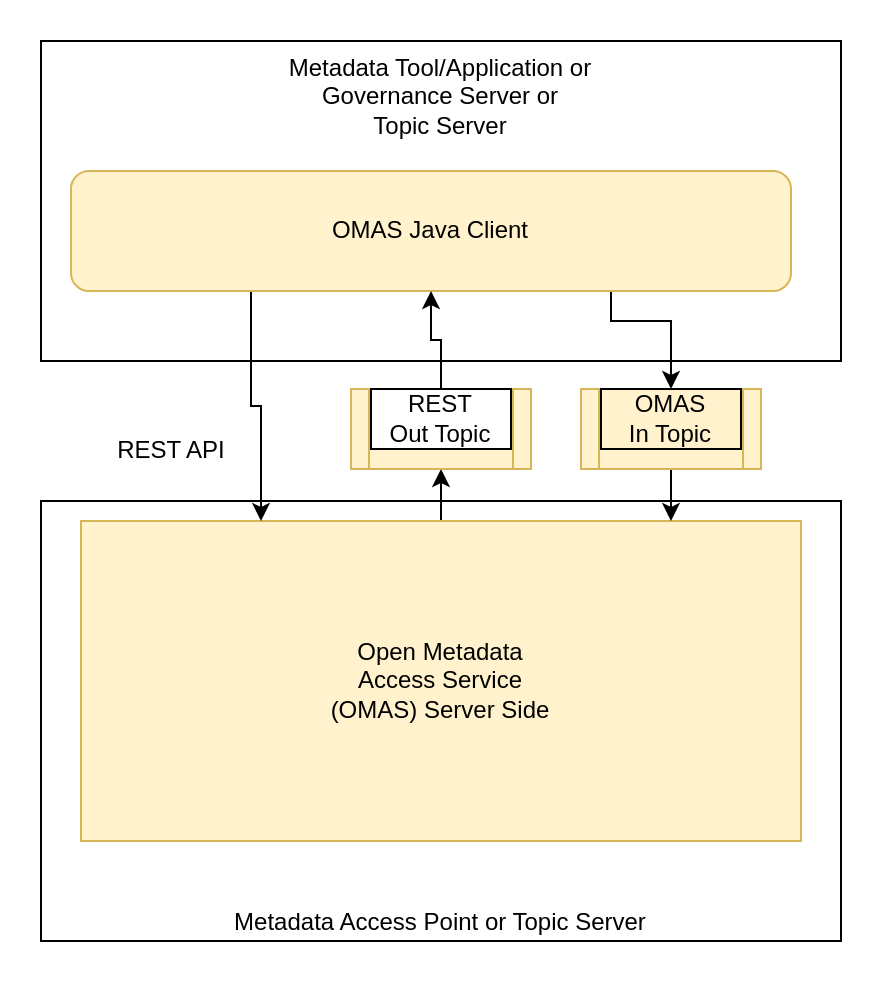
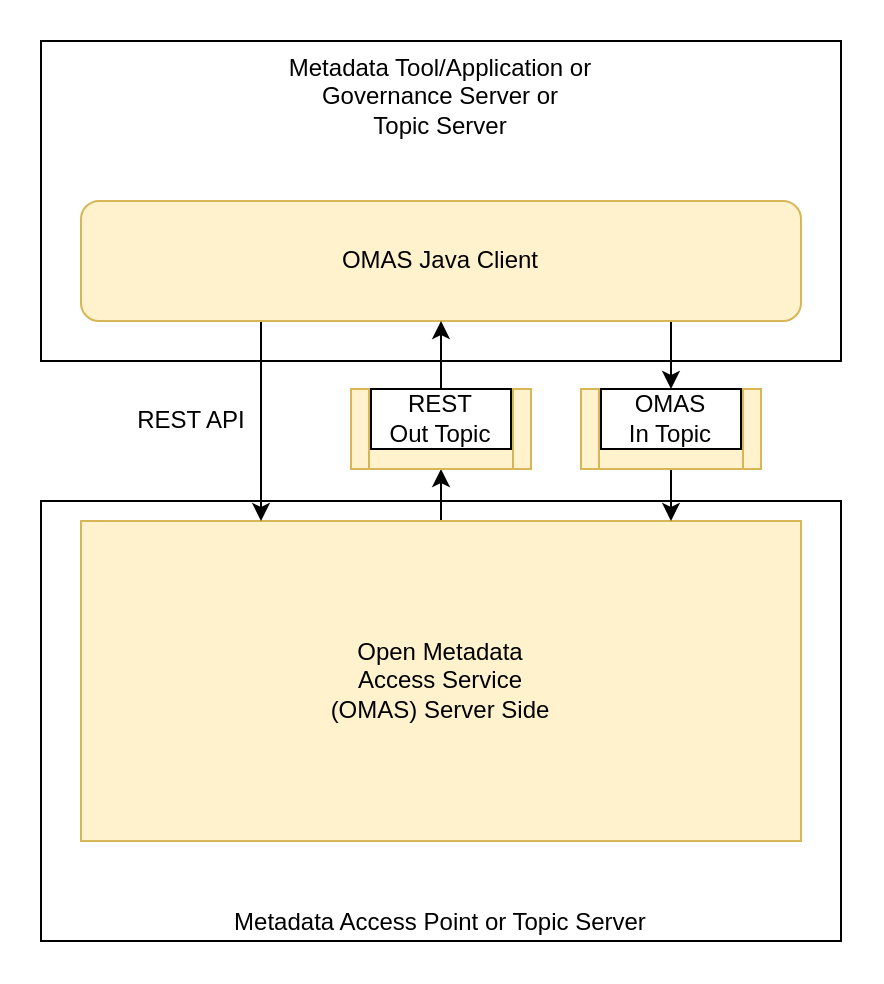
node "OMAS Java Client": moved (431, 231) -> (441, 261)
node "OMAS In Topic": fillcolor #fff2cc -> #ffffff
node "REST API": moved (171, 451) -> (191, 421)
